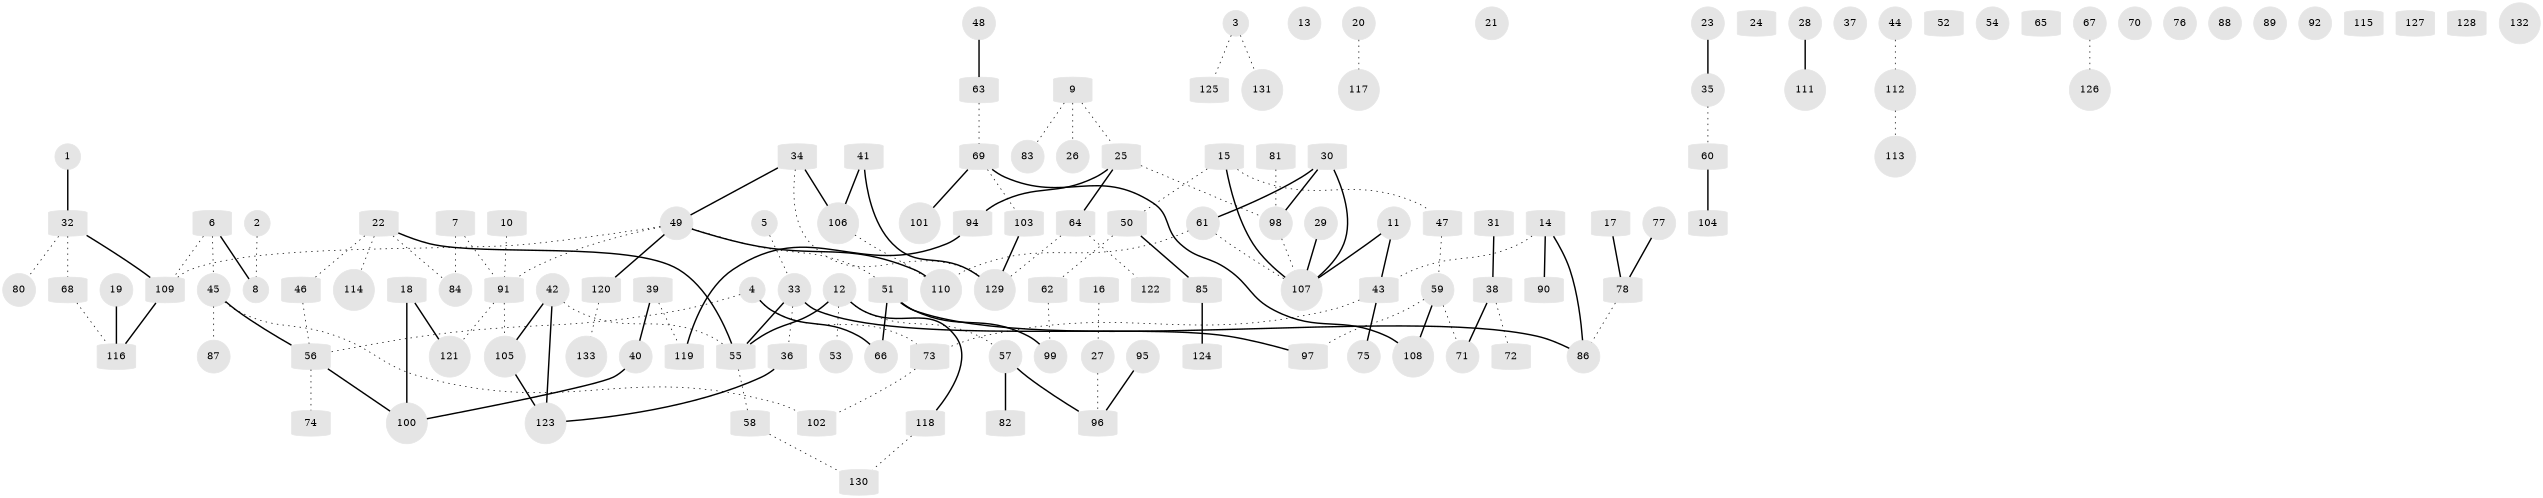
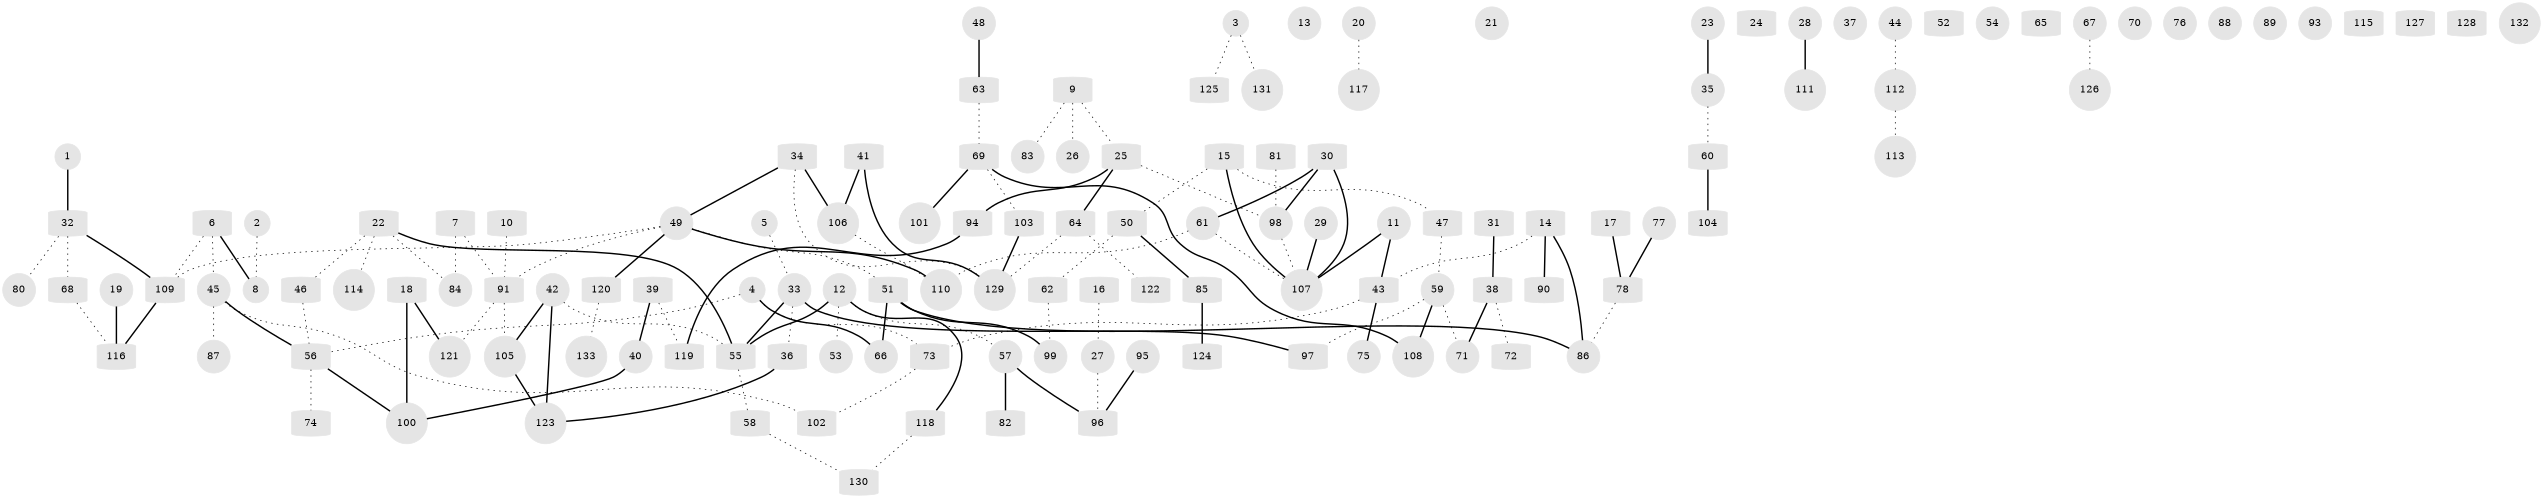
node "92": label "92" -> "93"
